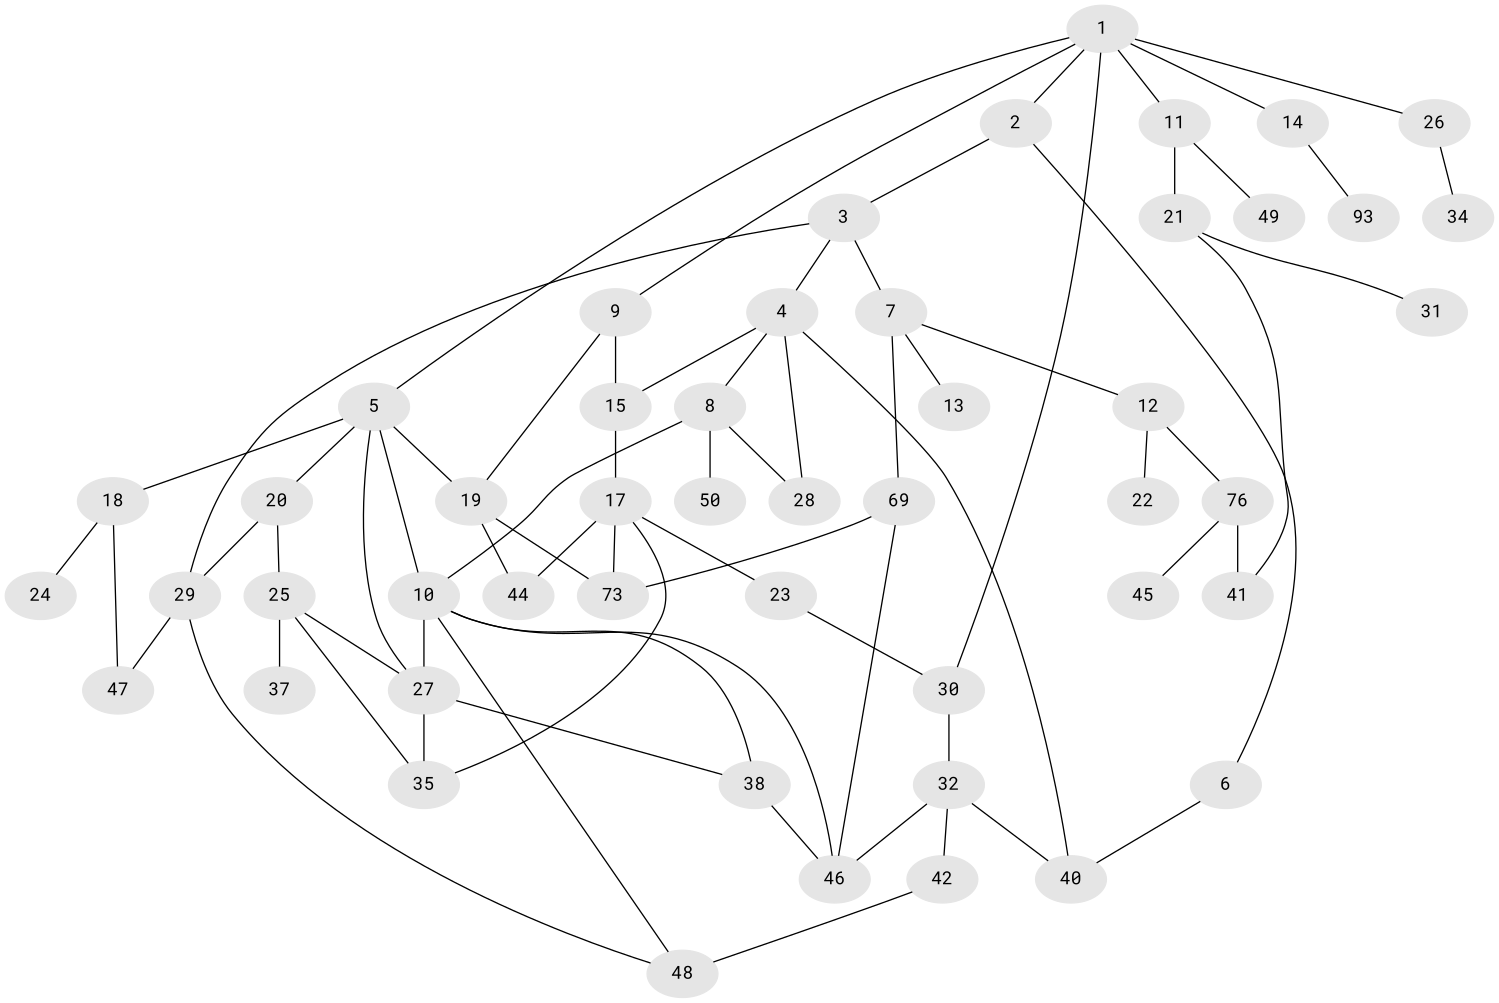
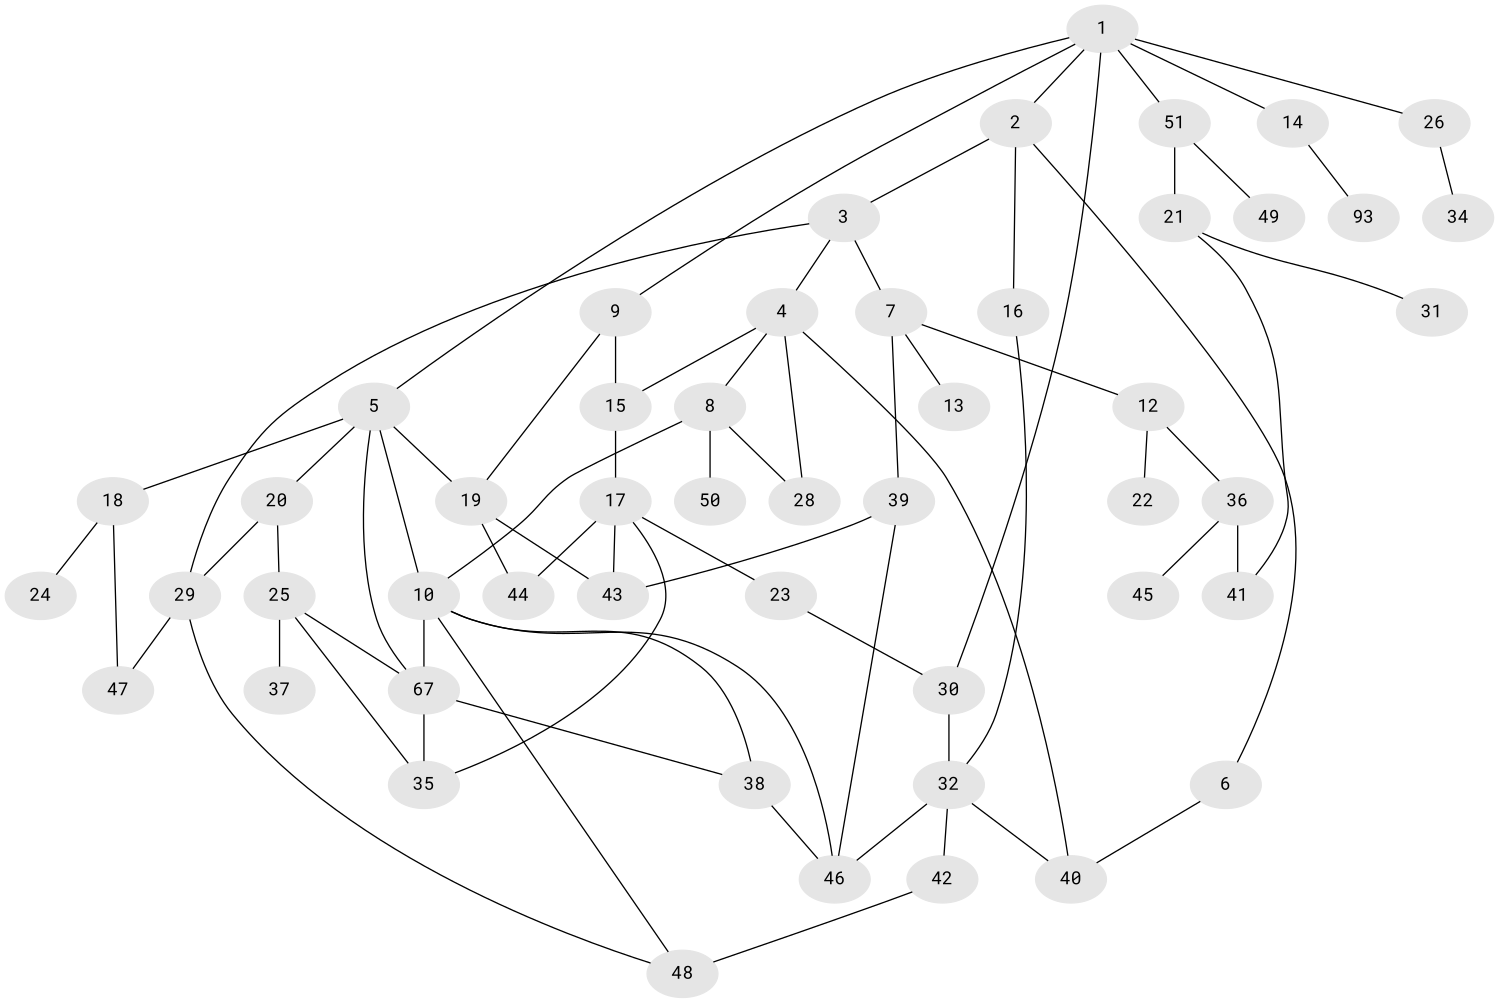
node "11": label "11" -> "51"
node "16": added
node "69": label "69" -> "39"
node "76": label "76" -> "36"
node "73": label "73" -> "43"
node "27": label "27" -> "67"
